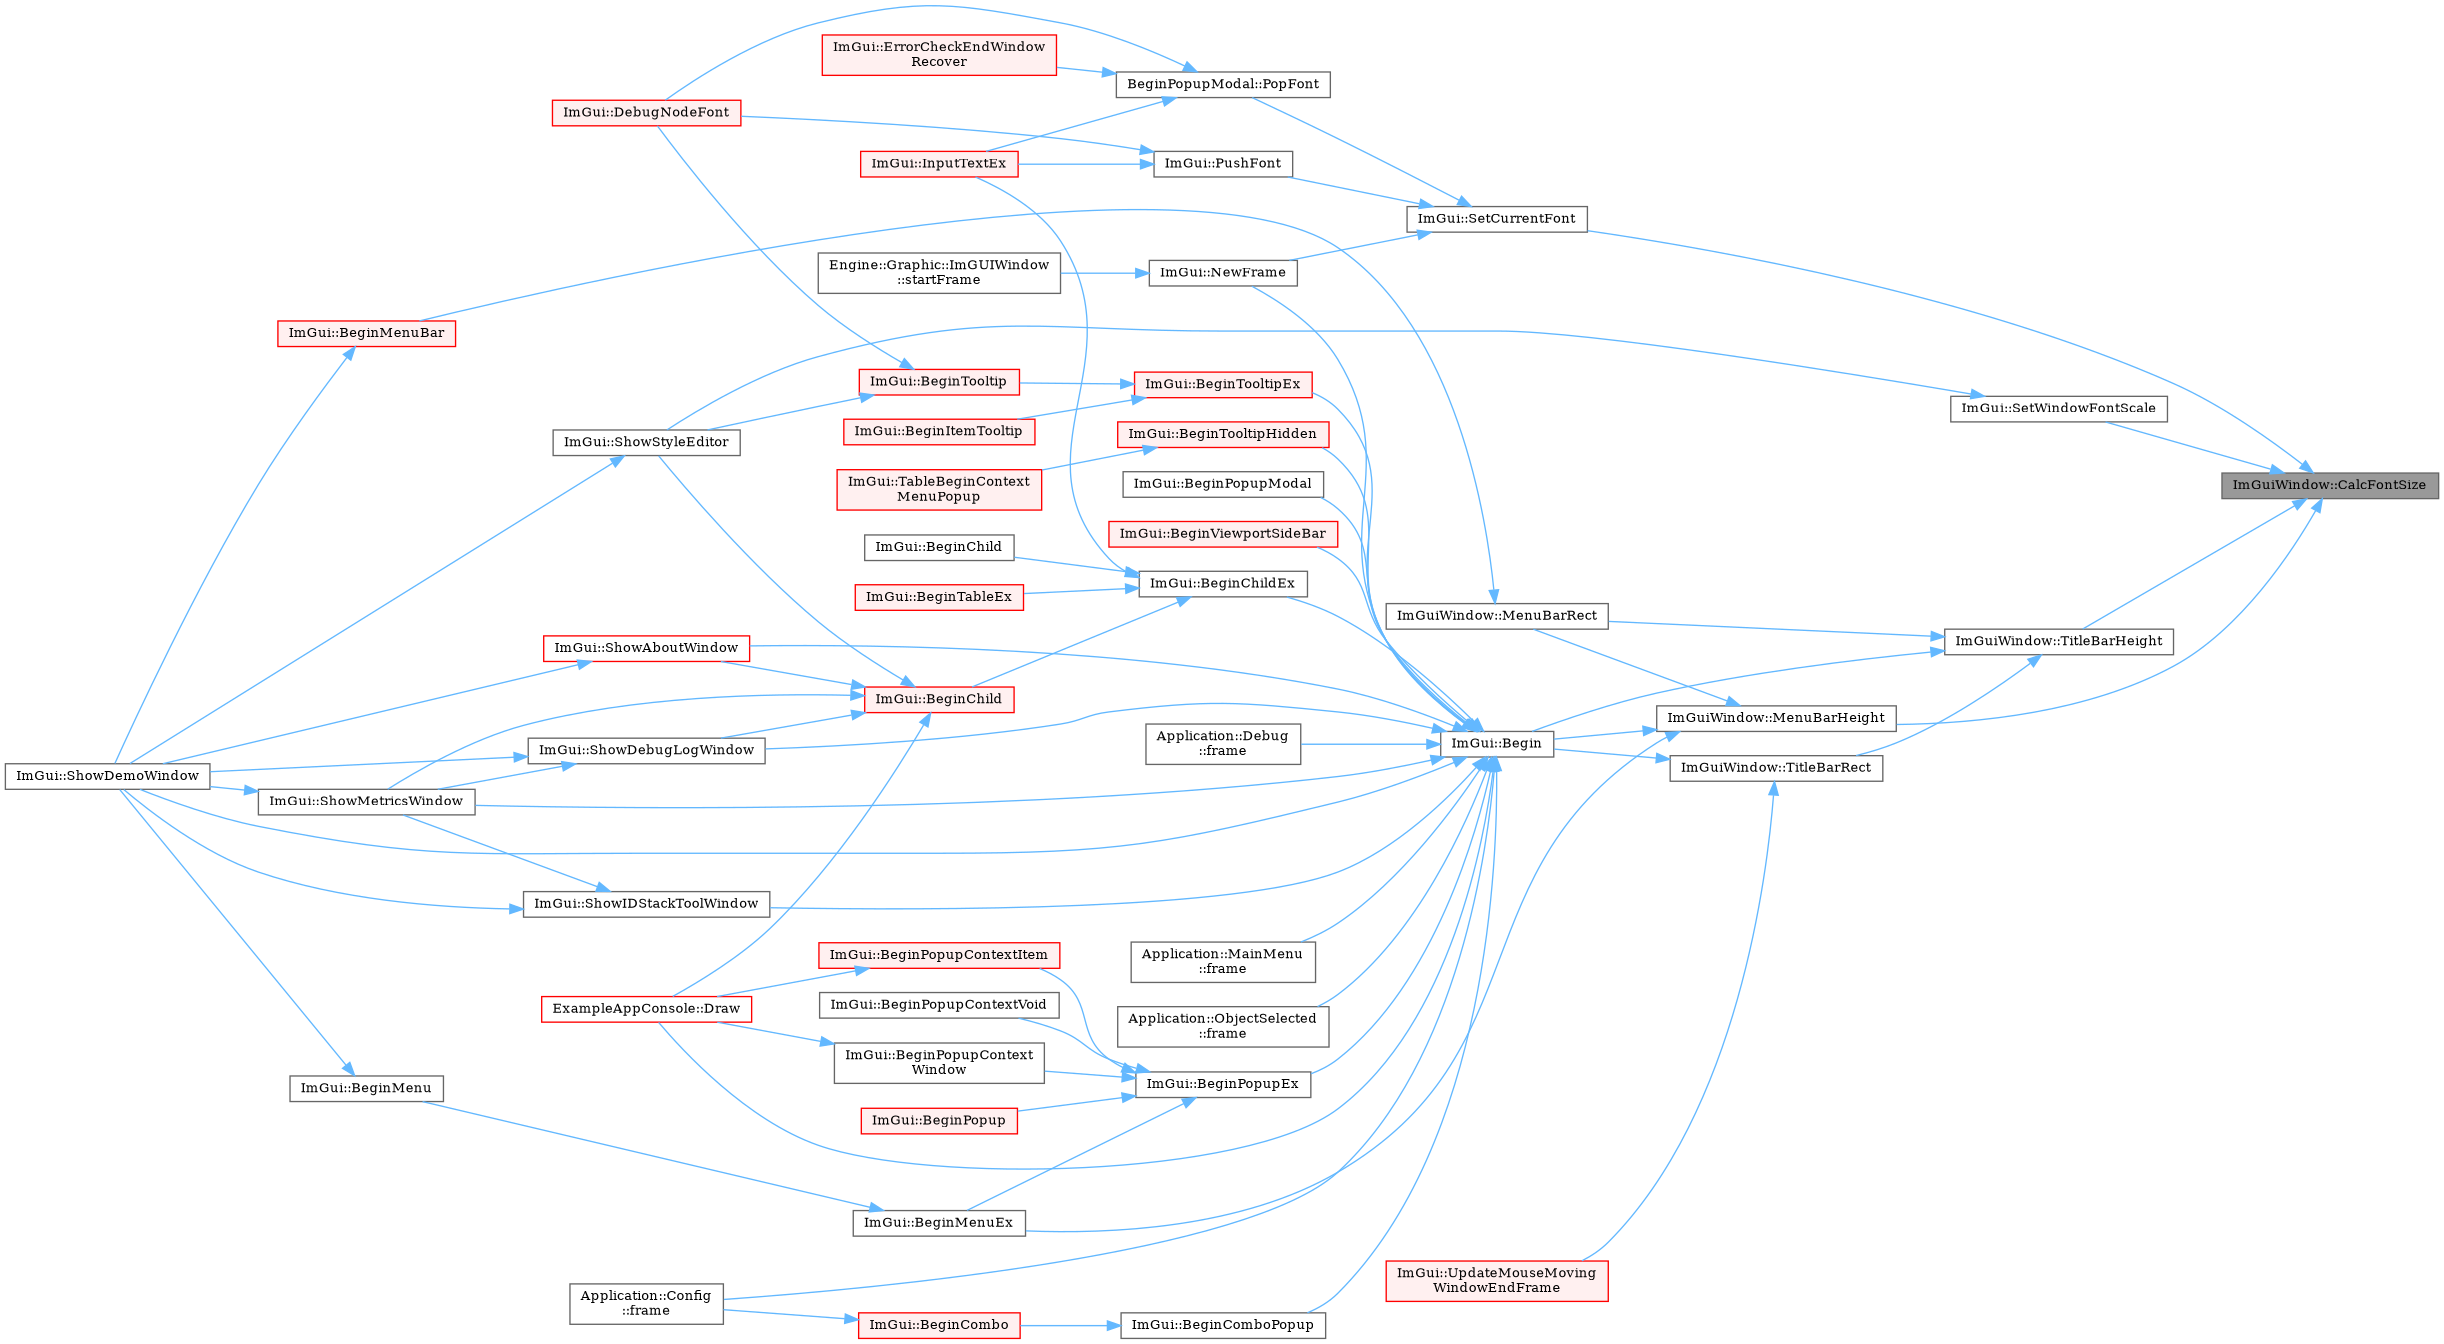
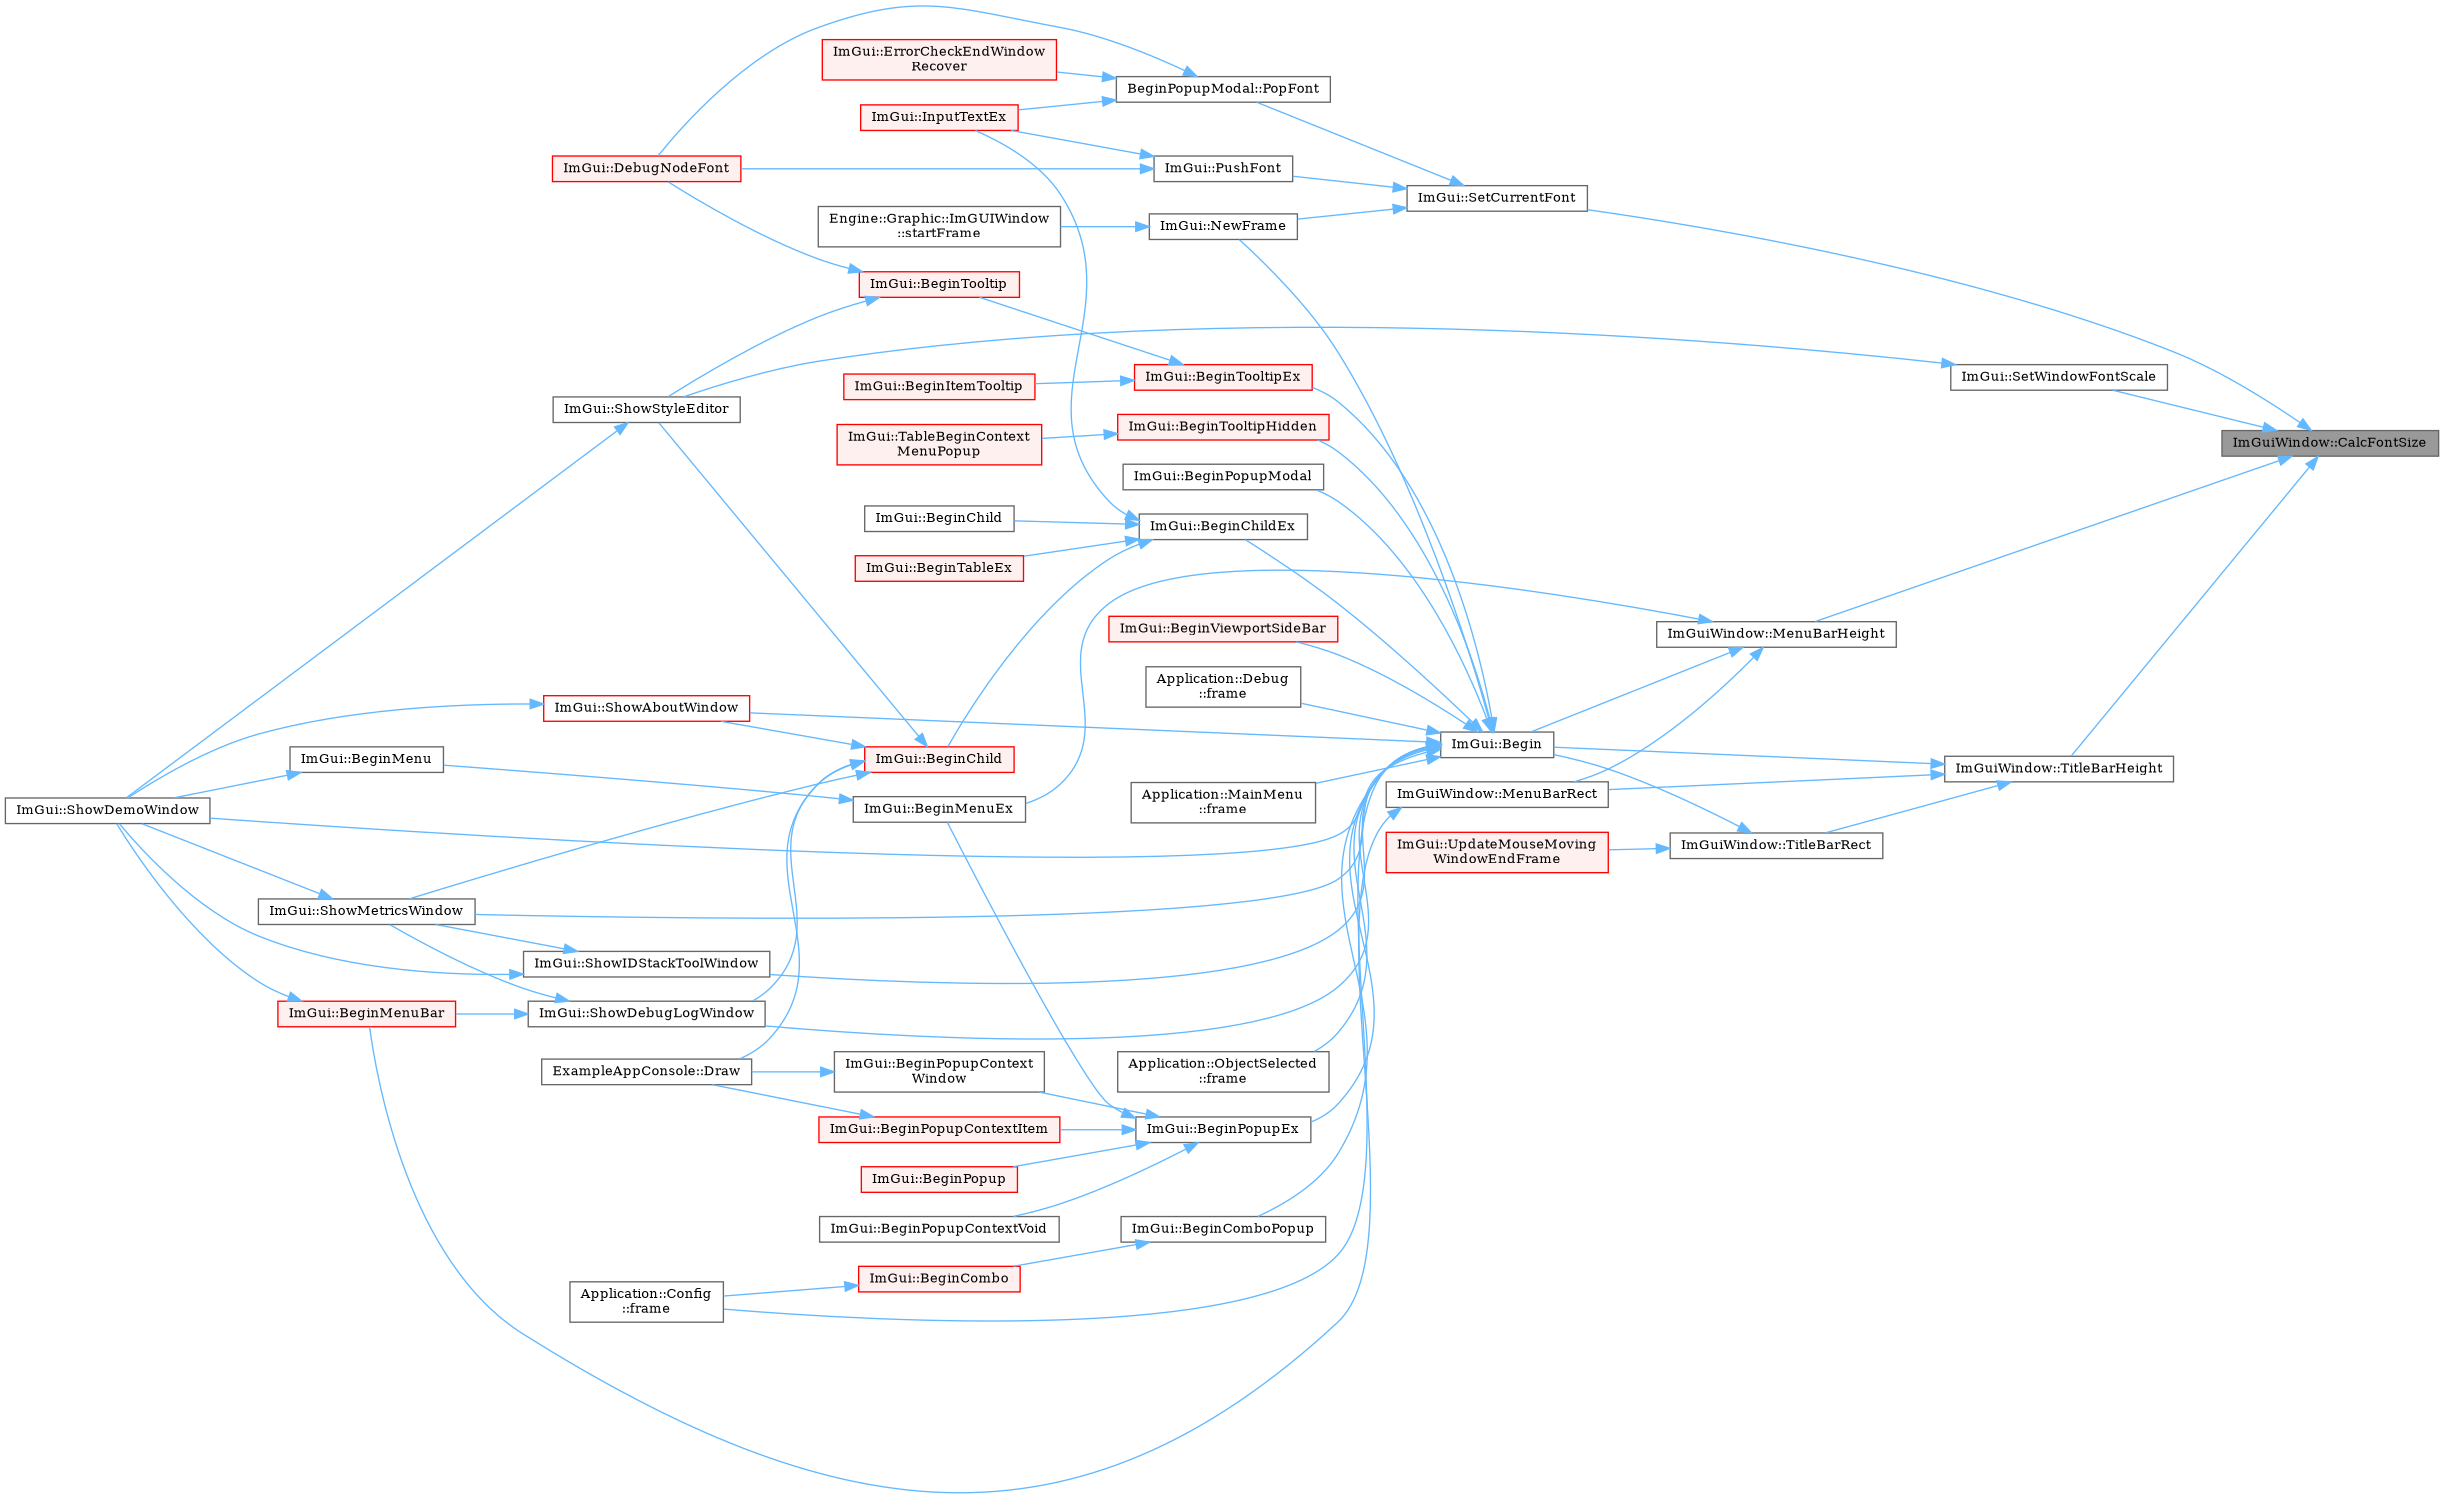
edge "ImGui::ShowDemoWindow" -> "ImGui::ShowDebugLogWindow": now "ImGui::BeginMenuBar" -> "ImGui::ShowDebugLogWindow"
node "ExampleAppConsole::Draw": color red -> grey40
edge "ExampleAppConsole::Draw" -> "ImGui::Begin": removed
